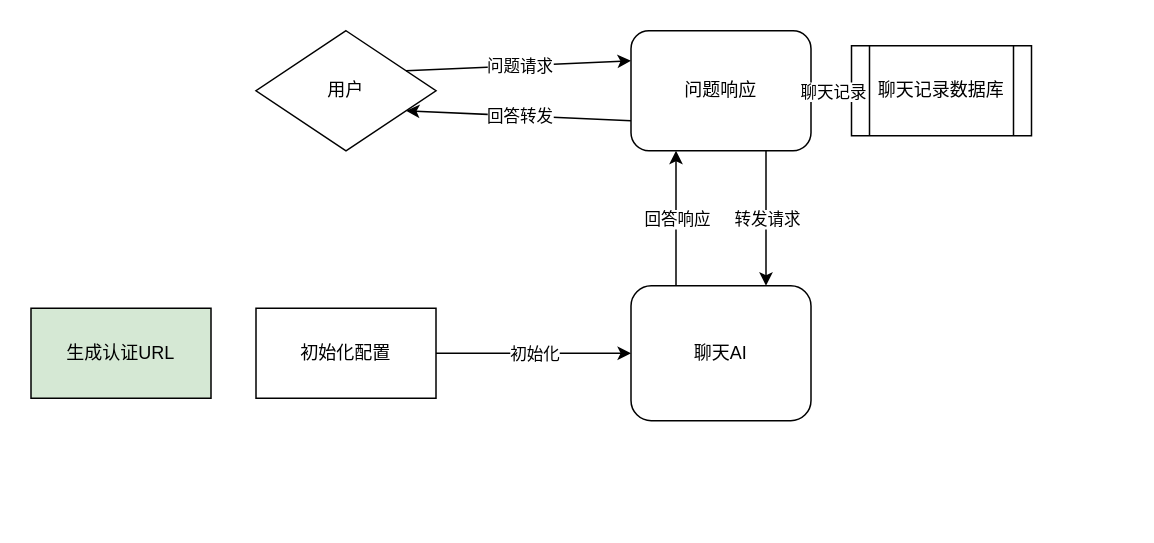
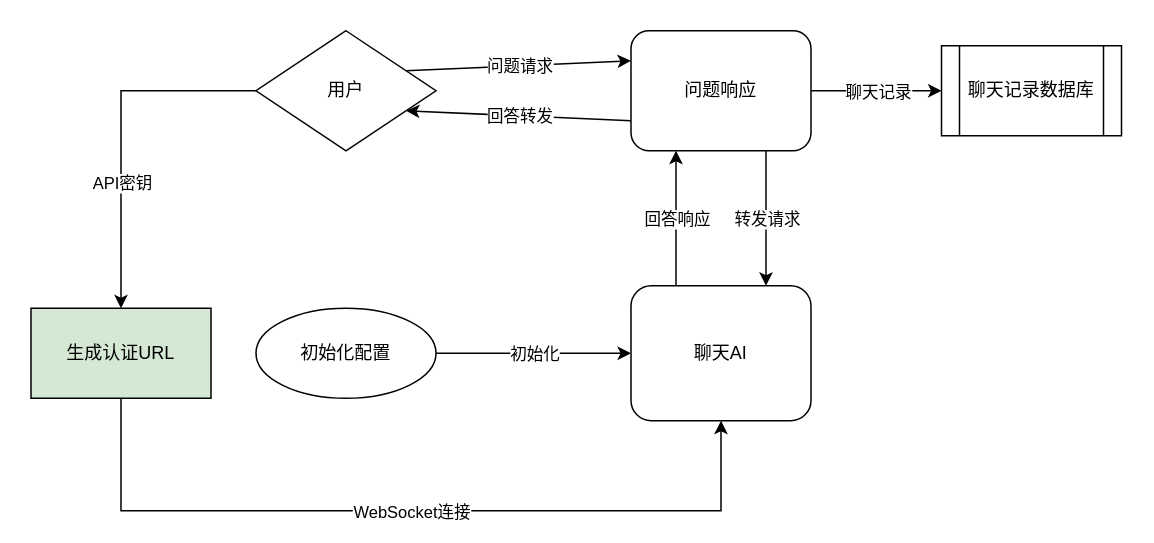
node "聊天记录数据库": moved (941, 91) -> (1031, 91)
edge "用户" -> "生成认证URL": added, label "API密钥"
node "初始化配置": shape rectangle -> ellipse
edge "生成认证URL" -> "聊天AI": added, label "WebSocket连接"
